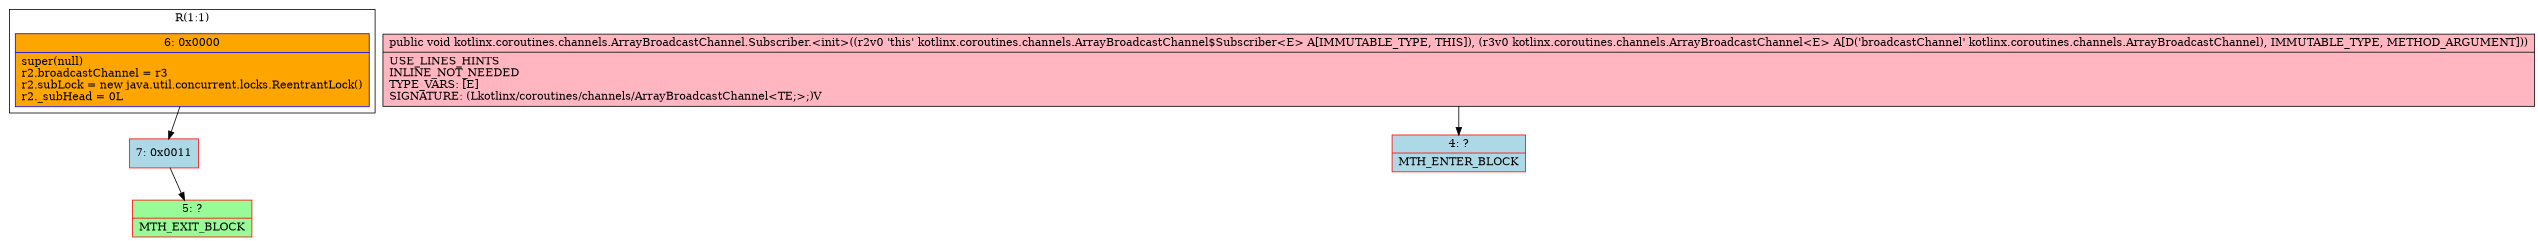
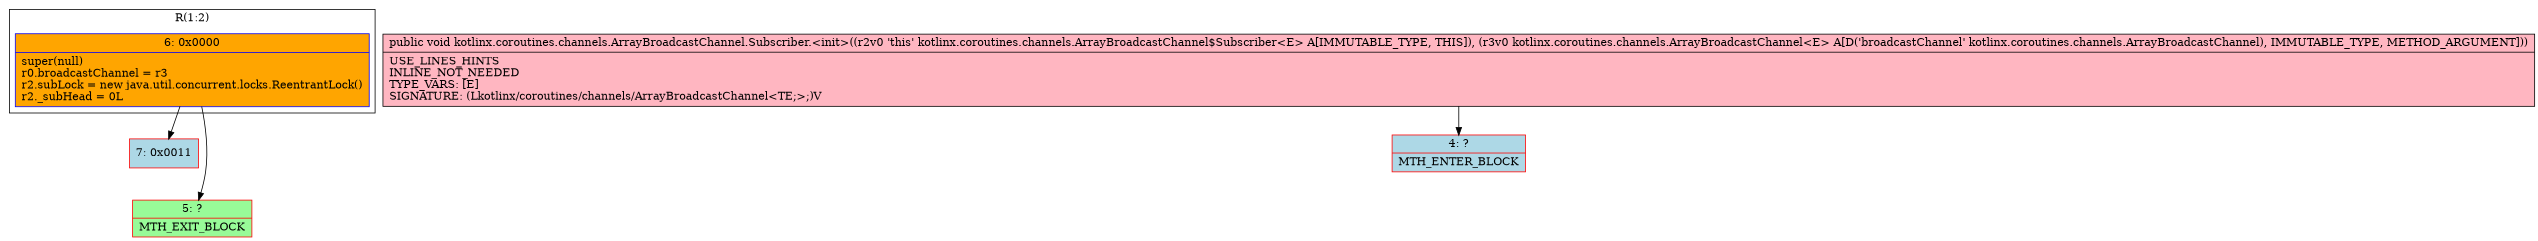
cluster "R(1:1)": label "R(1:1)" -> "R(1:2)"
node "6: 0x0000": text "r2.broadcastChannel = r3" -> "r0.broadcastChannel = r3"
edge "7: 0x0011" -> "5: ?": now "6: 0x0000" -> "5: ?"
